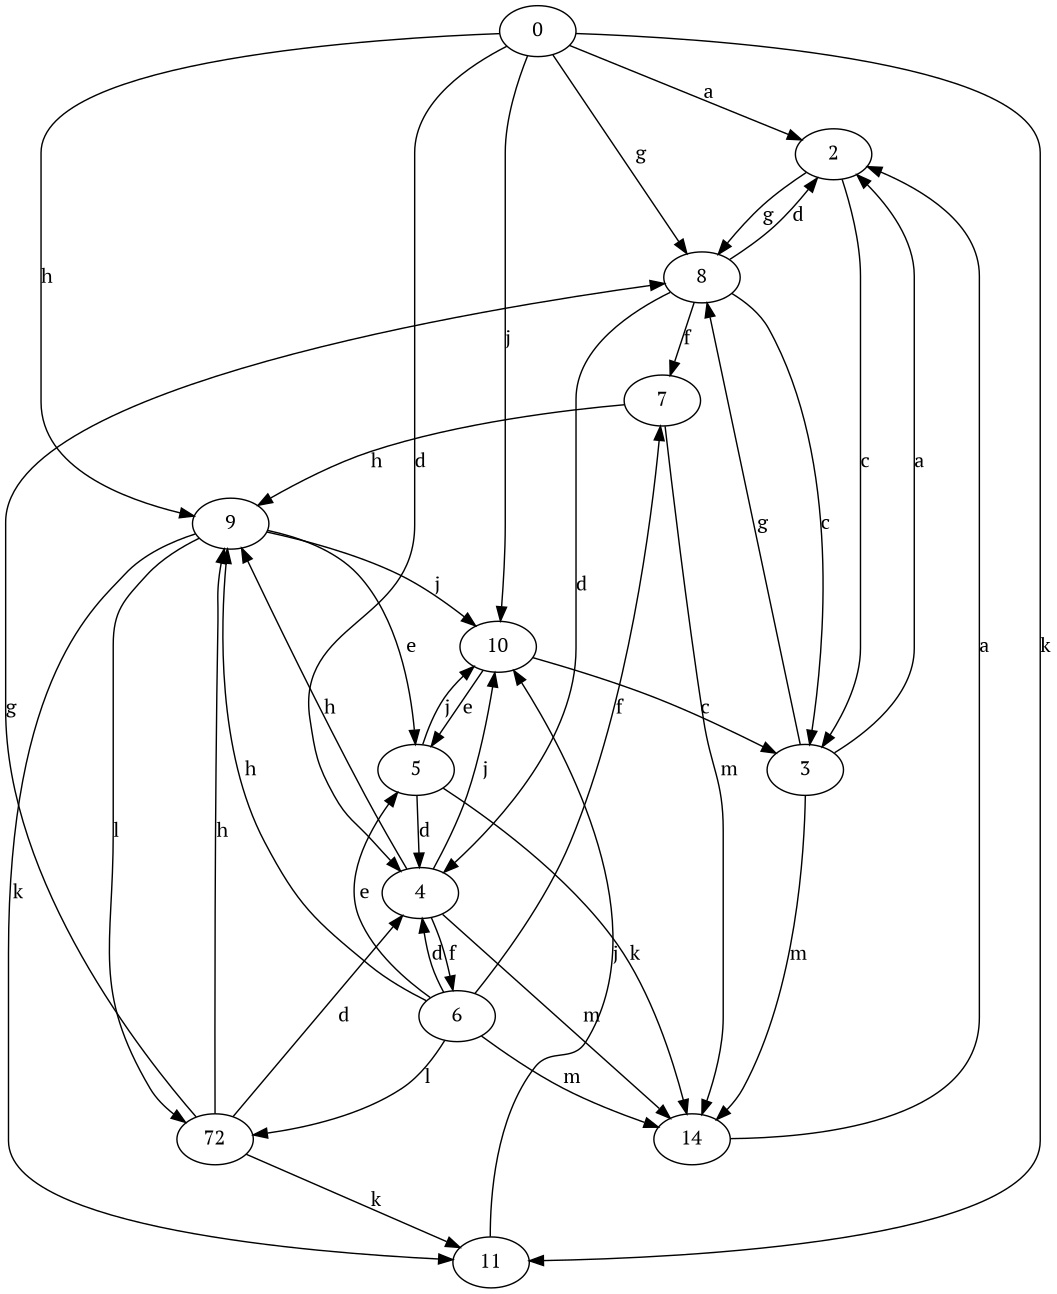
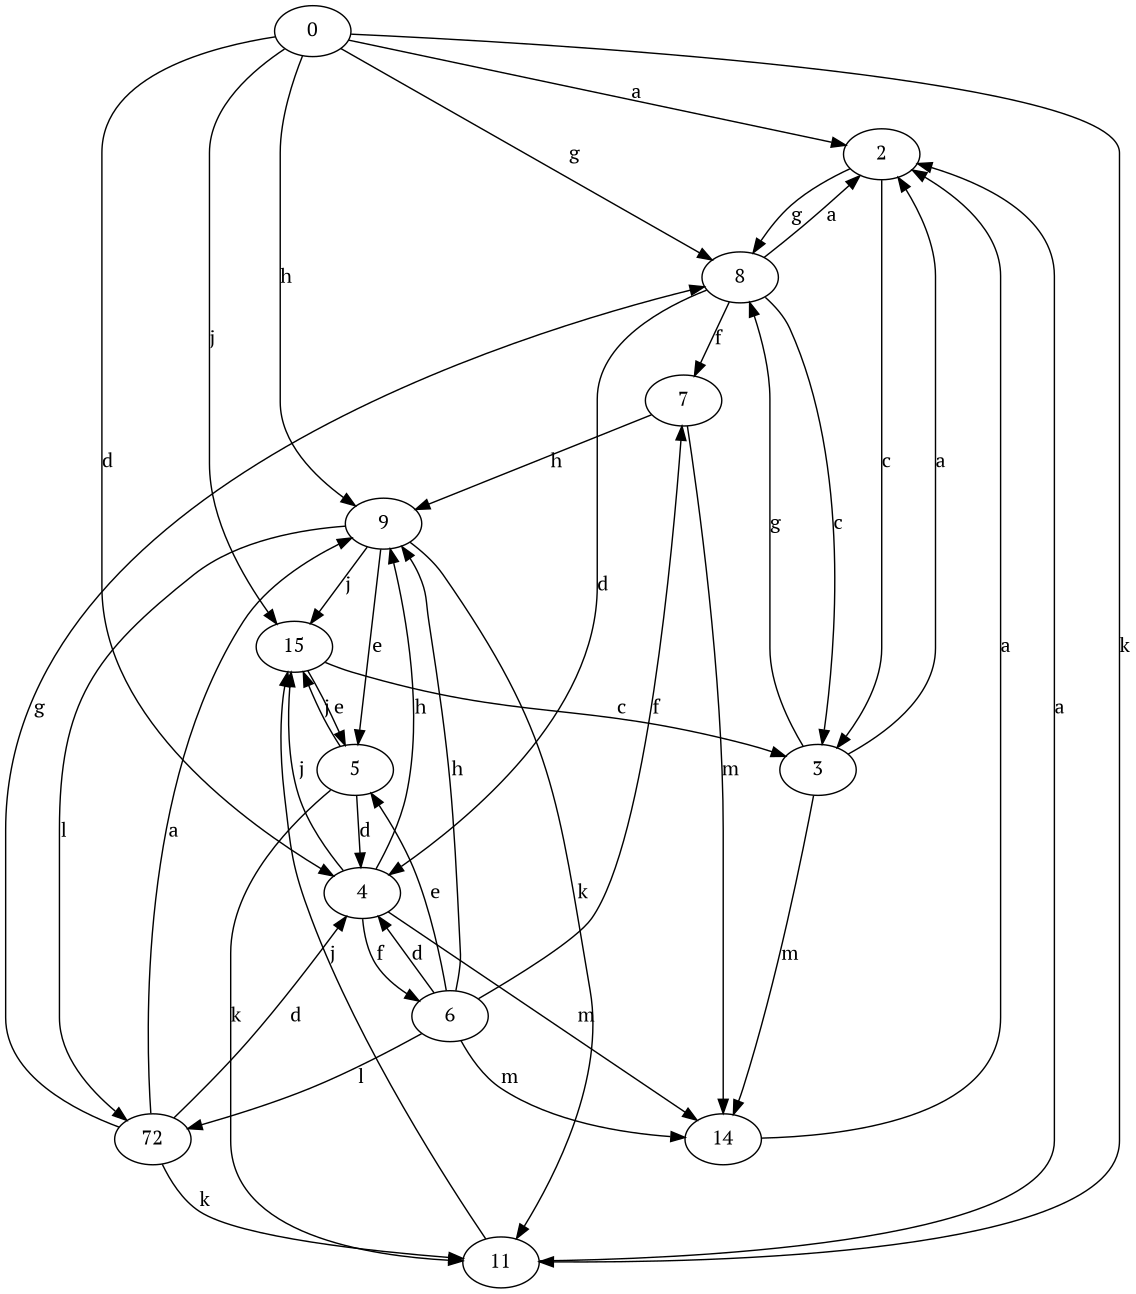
edge "8" -> "2": label "d" -> "a"
node "10": label "10" -> "15"
edge "72" -> "9": label "h" -> "a"
edge "11" -> "2": added, label "a"
edge "5" -> "14": now "5" -> "11"
